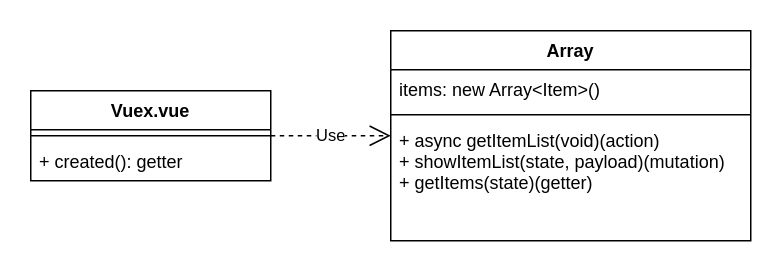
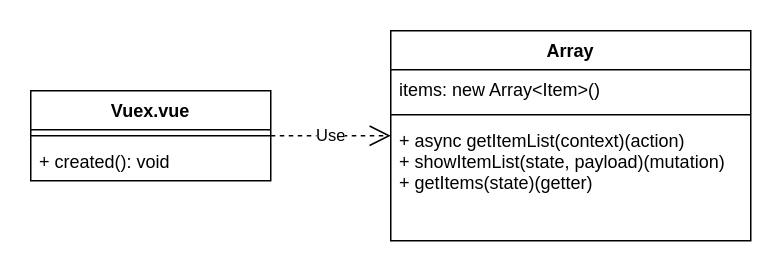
node "+ async getItemList(void)(action) + showItemList(state, payload)(mutation) + getItems(state)(getter)": label "+ async getItemList(void)(action) + showItemList(state, payload)(mutation) + getItems(state)(getter)" -> "+ async getItemList(context)(action) + showItemList(state, payload)(mutation) + getItems(state)(getter)"
node "+ created(): getter": label "+ created(): getter" -> "+ created(): void"
